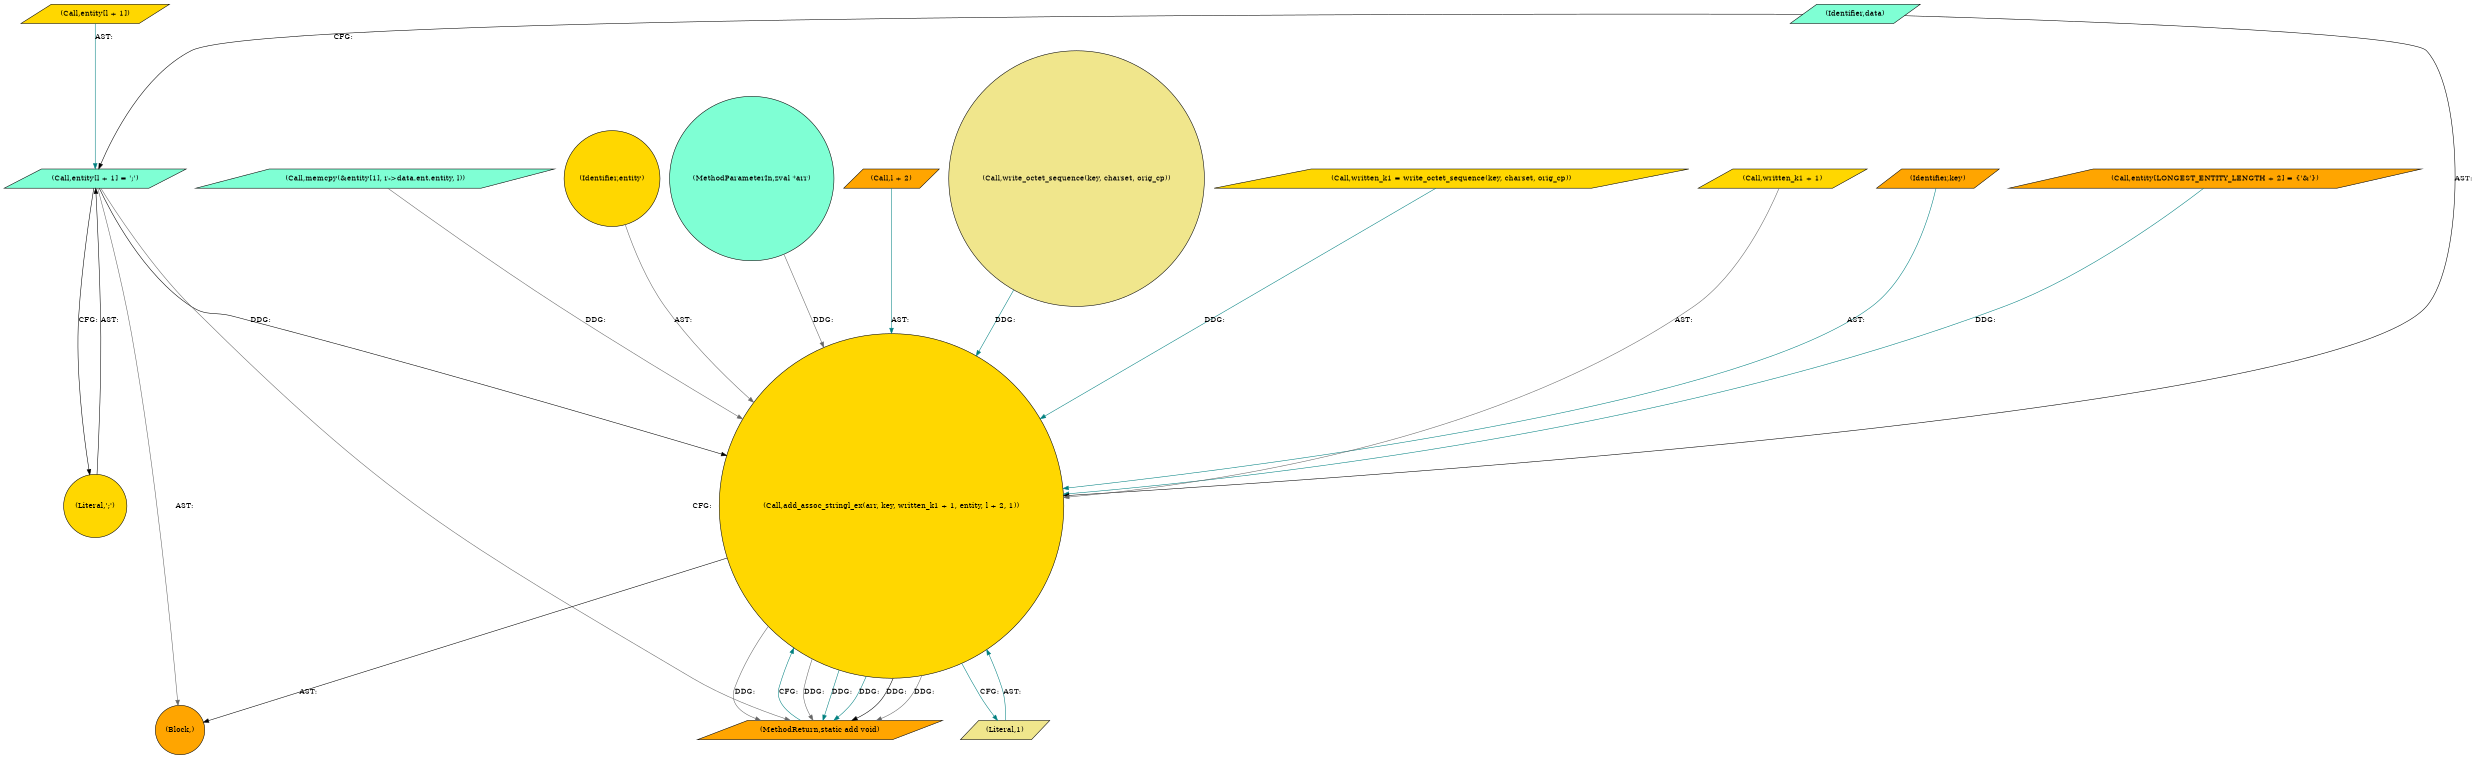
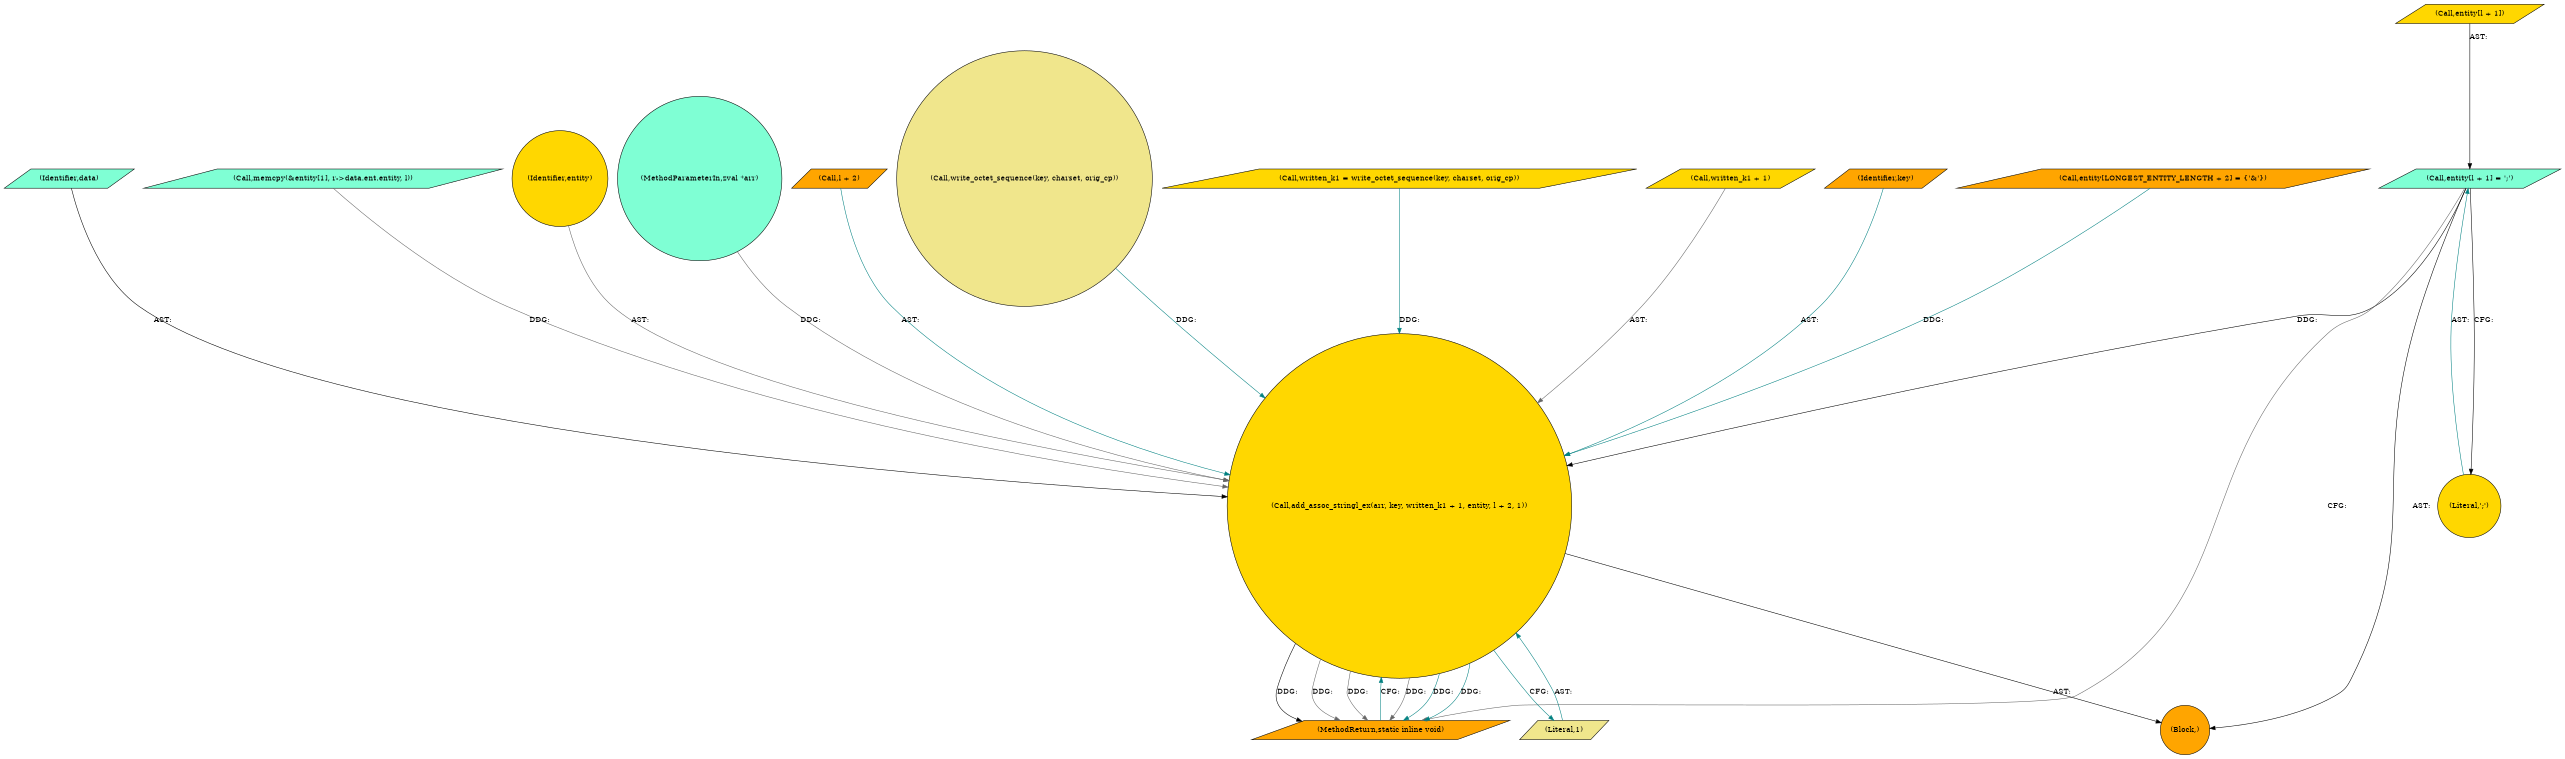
edge "(Identifier,data)" -> "(Call,entity[l + 1] = ';')": removed, label "CFG:"
edge "(Call,entity[l + 1])" -> "(Call,entity[l + 1] = ';')": color teal -> black
edge "(Literal,';')" -> "(Call,entity[l + 1] = ';')": color black -> teal
edge "(Call,entity[l + 1] = ';')" -> "(Block,)": color gray40 -> black
node "(MethodReturn,static add void)": label "(MethodReturn,static add void)" -> "(MethodReturn,static inline void)"
